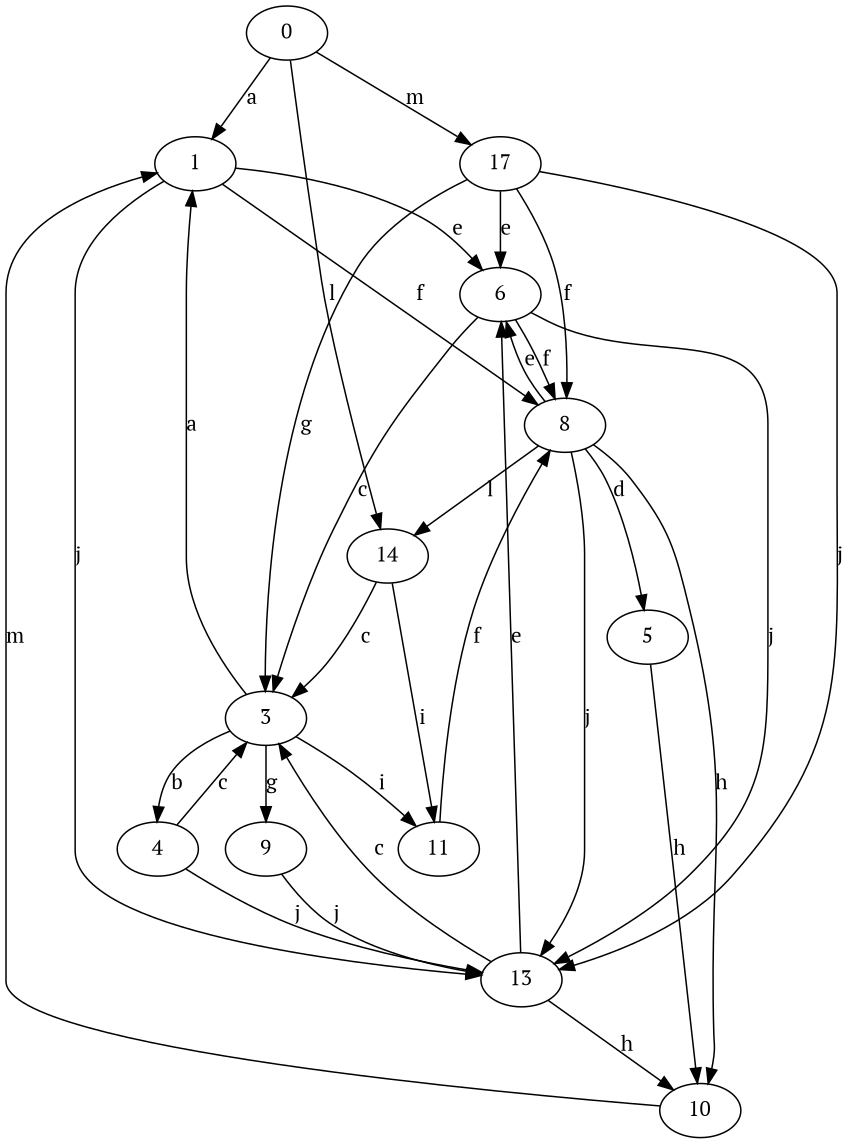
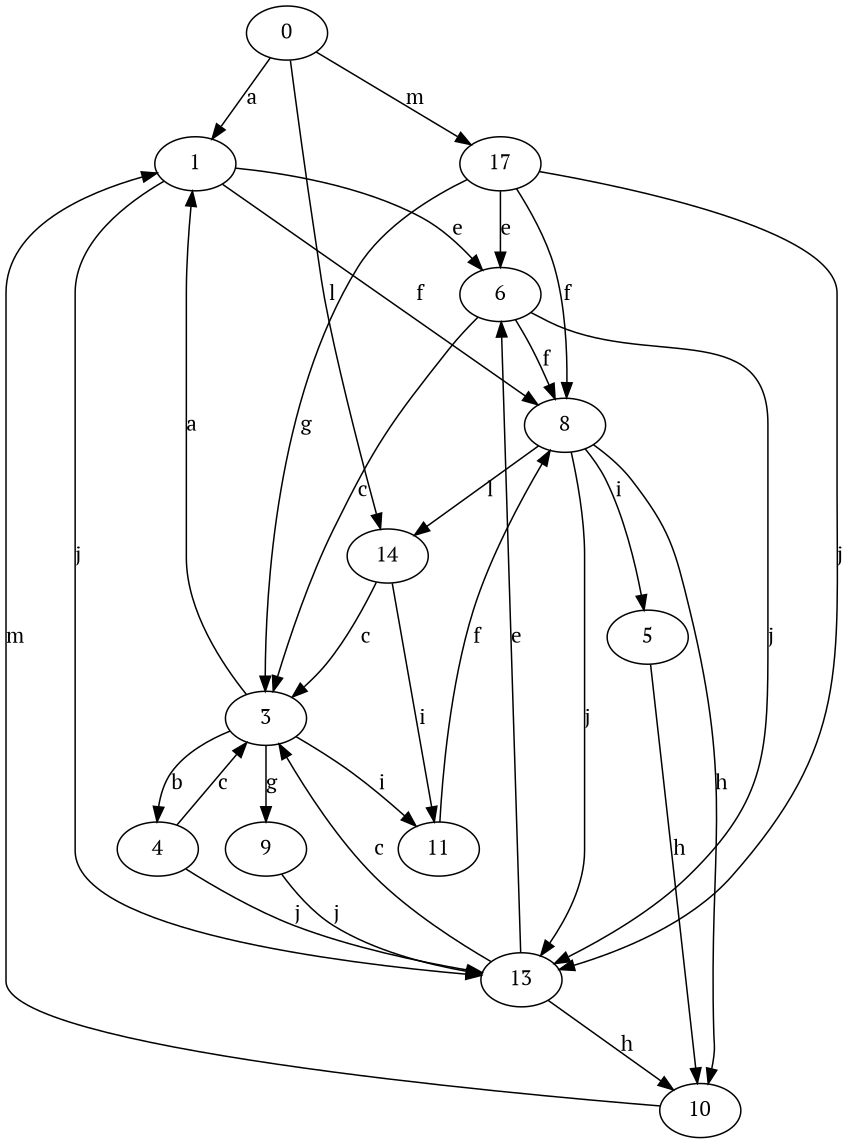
edge "8" -> "6": removed, label "e"
edge "8" -> "5": label "d" -> "i"
